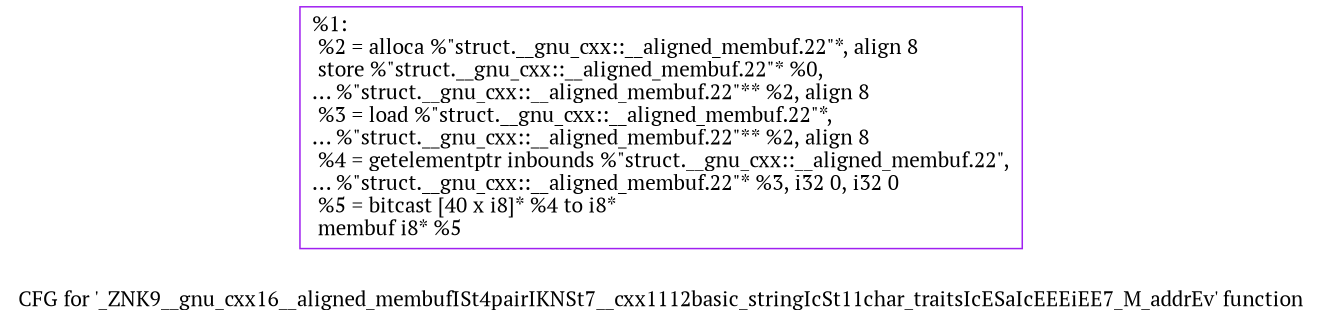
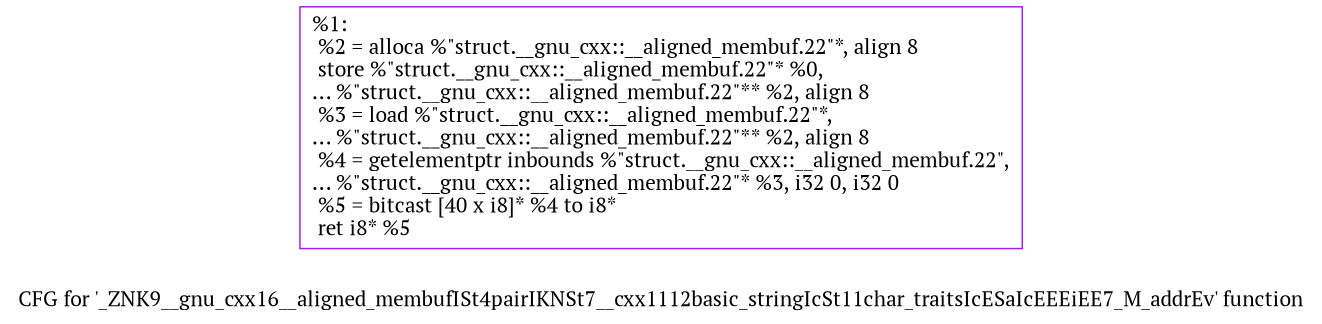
node "%1:": text "membuf i8* %5" -> "ret i8* %5"
